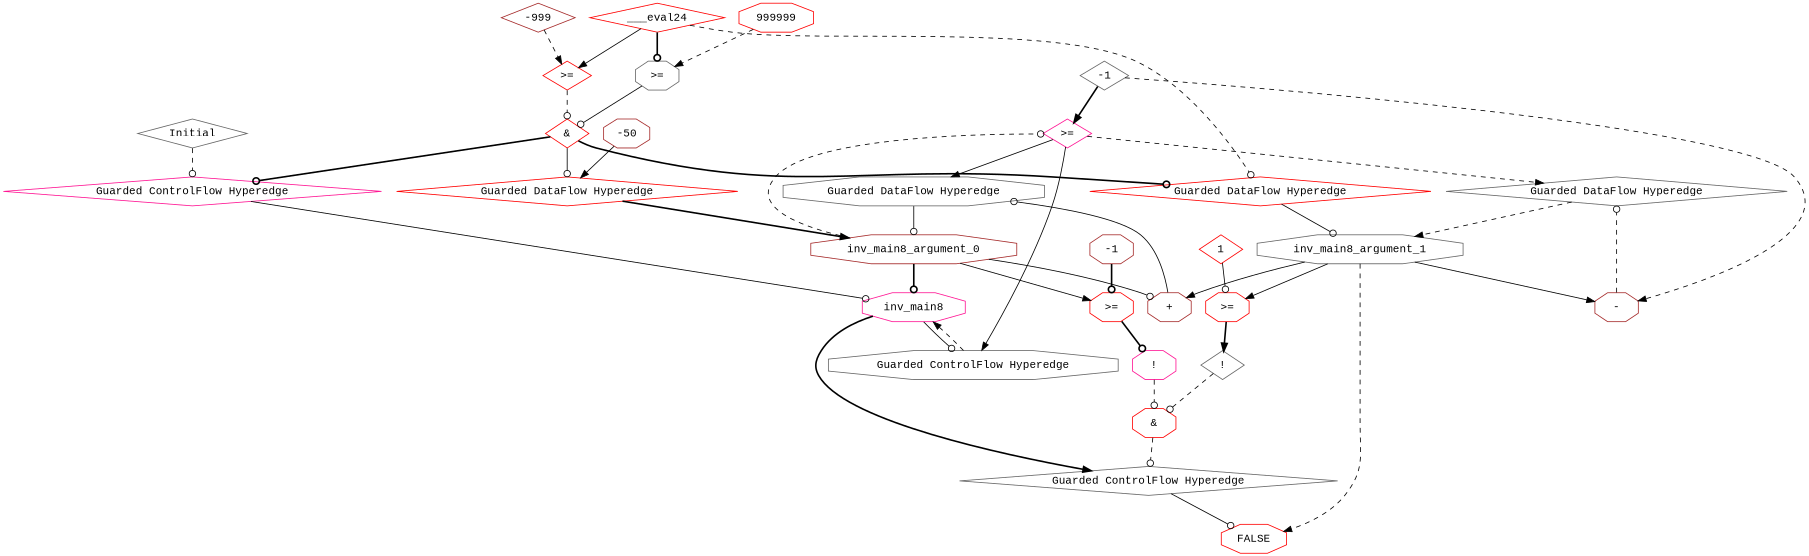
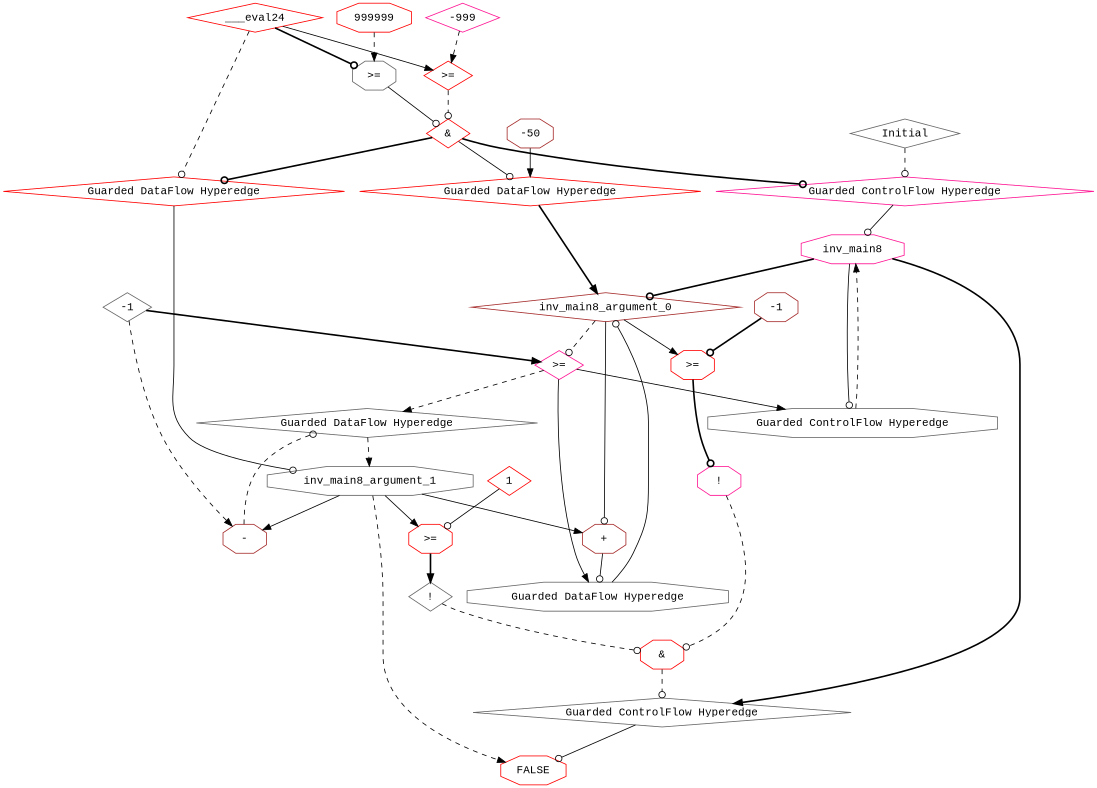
node "-999": color brown -> deeppink
node "inv_main8_argument_0": shape octagon -> diamond
edge "inv_main8_argument_0" -> "inv_main8": reversed
